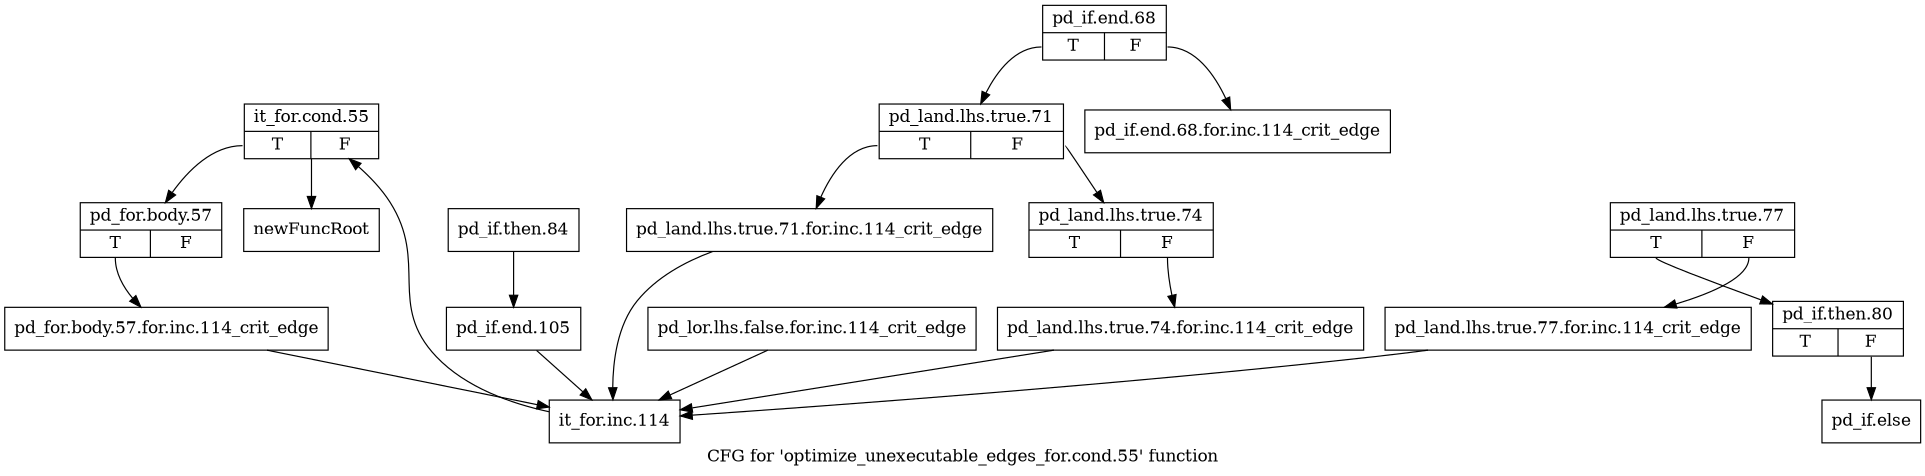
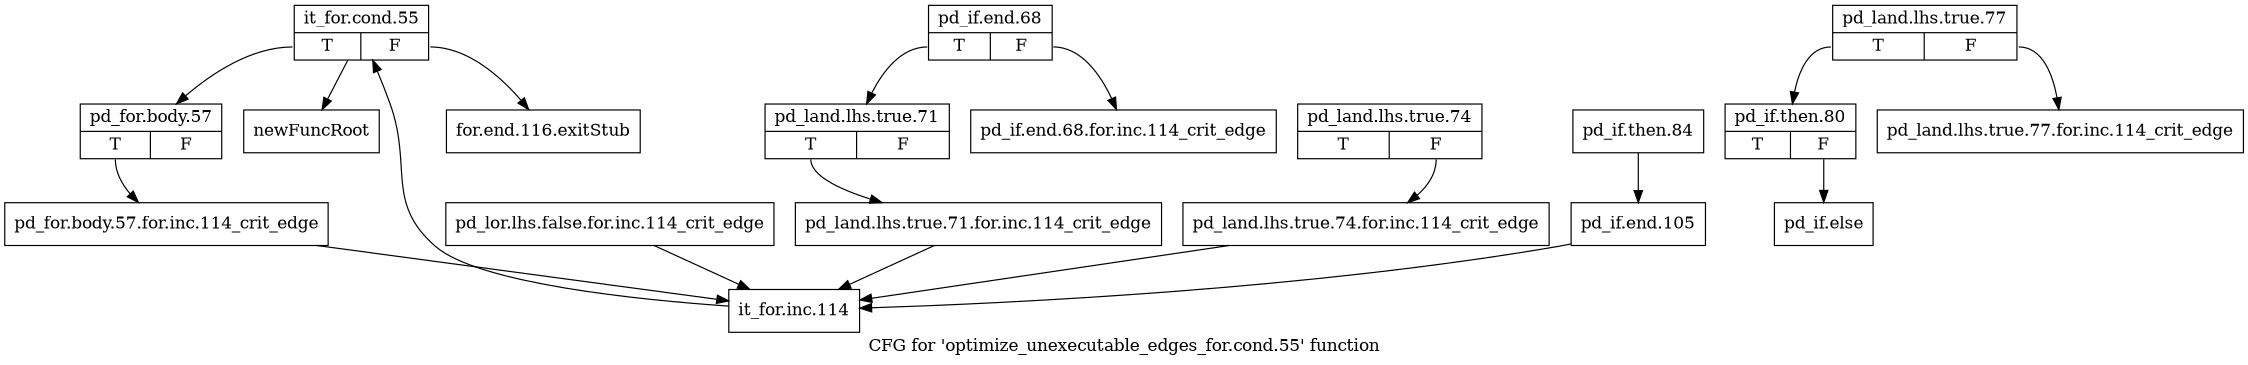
node "for.end.116.exitStub": added
edge "pd_land.lhs.true.71" -> "pd_land.lhs.true.74": removed
edge "pd_land.lhs.true.77.for.inc.114_crit_edge" -> "it_for.inc.114": removed
